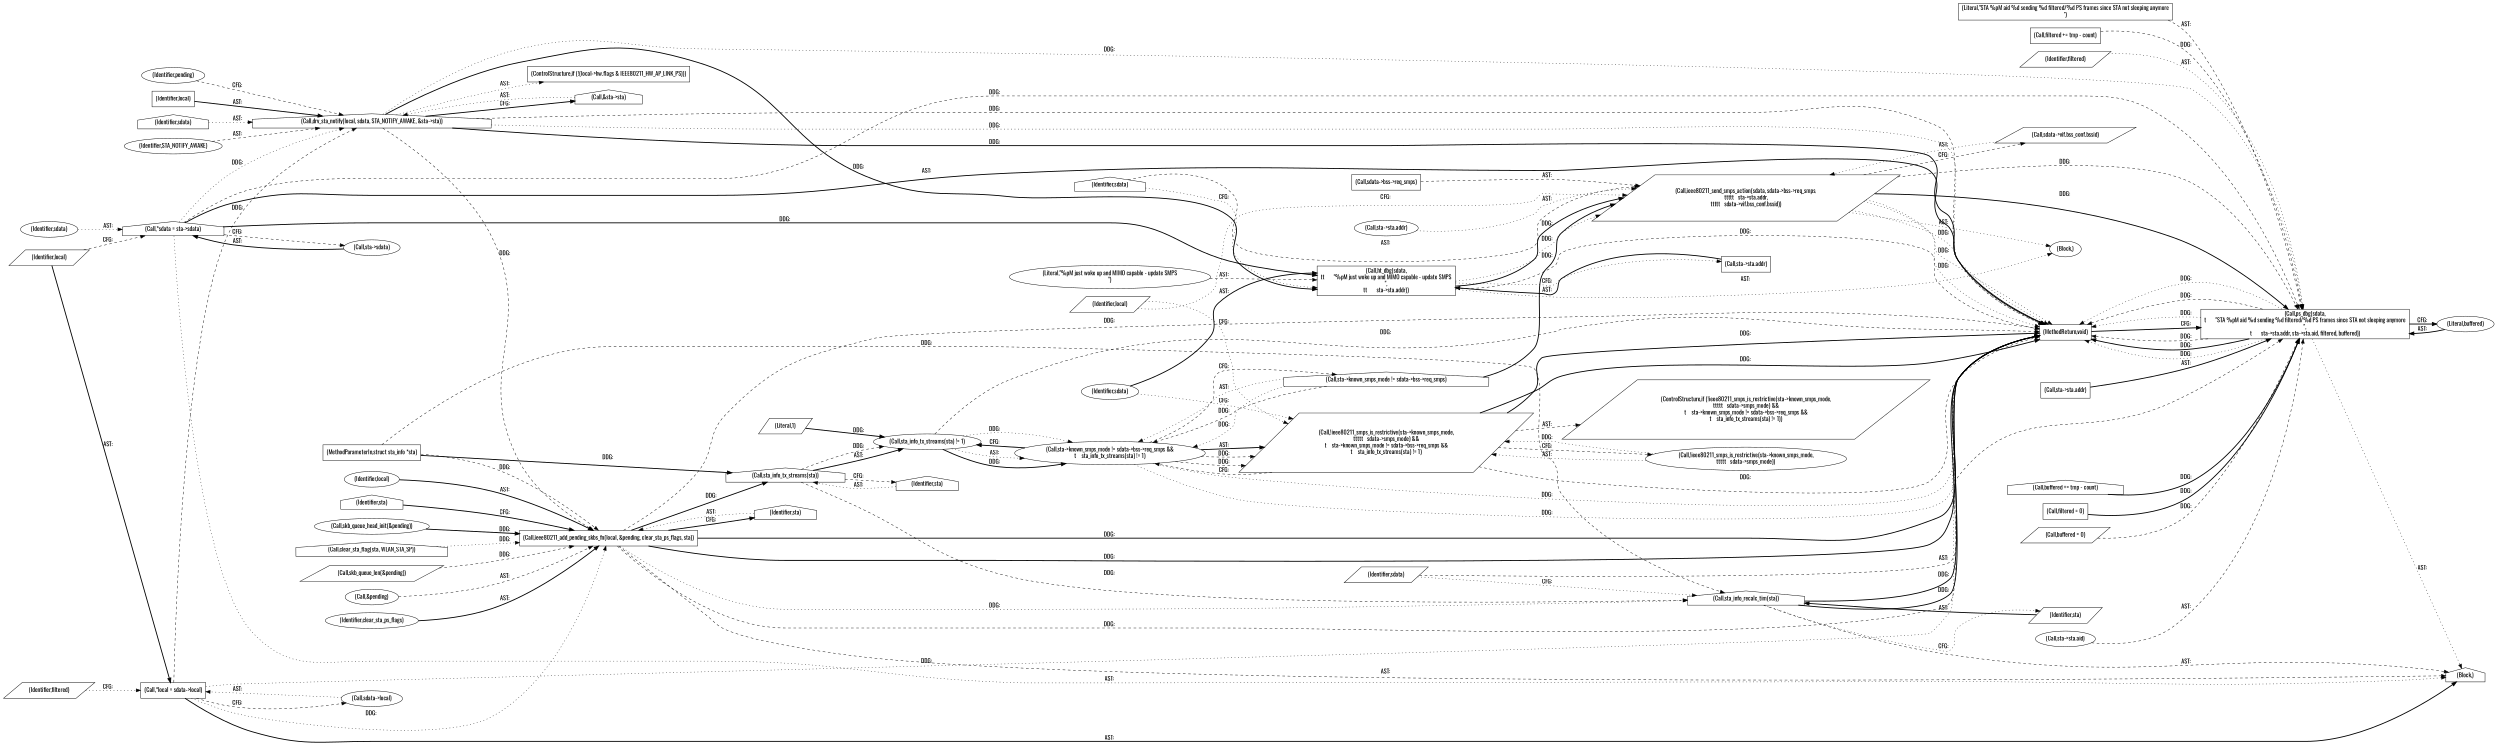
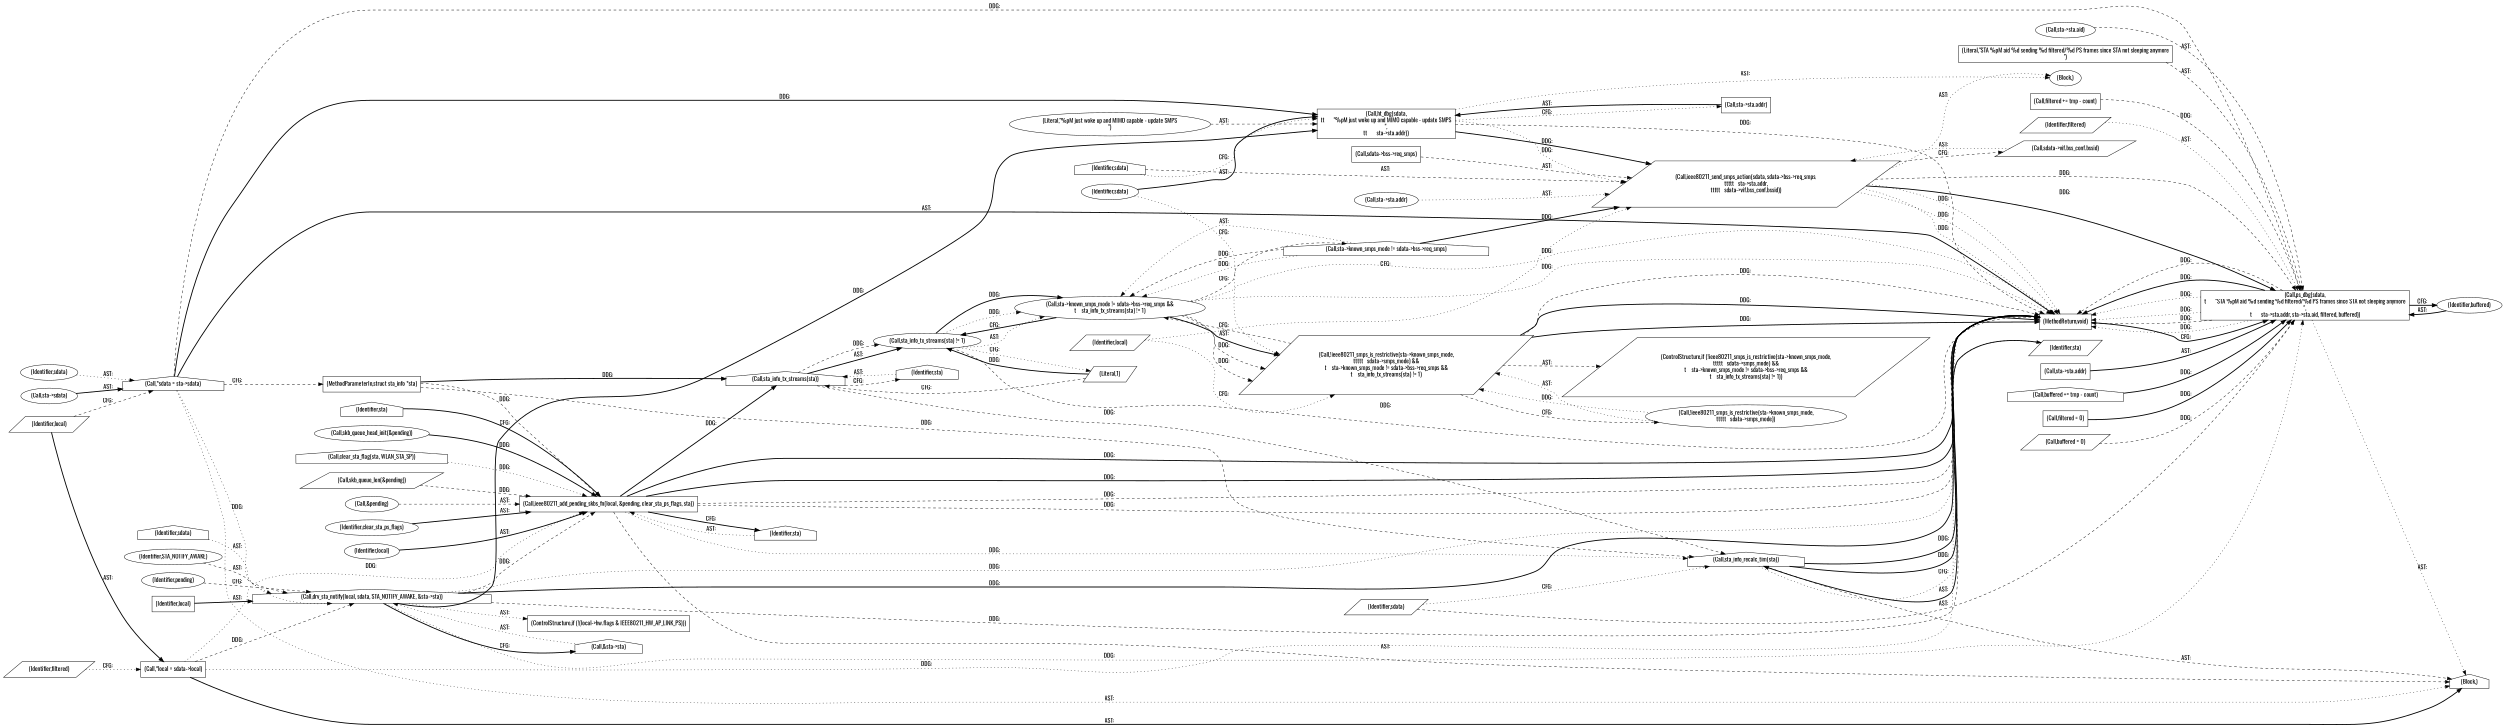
edge "(Call,*sdata = sta->sdata)" -> "(Call,sta->sdata)": now "(Call,*sdata = sta->sdata)" -> "(MethodParameterIn,struct sta_info *sta)"
node "(Literal,buffered)": label "(Literal,buffered)" -> "(Identifier,buffered)"
edge "(Call,sta_info_tx_streams(sta) != 1)" -> "(Literal,1)": added, label "CFG:"
edge "(Literal,1)" -> "(Call,sta_info_tx_streams(sta))": added, label "CFG:"
node "(Call,sdata->local)": removed
